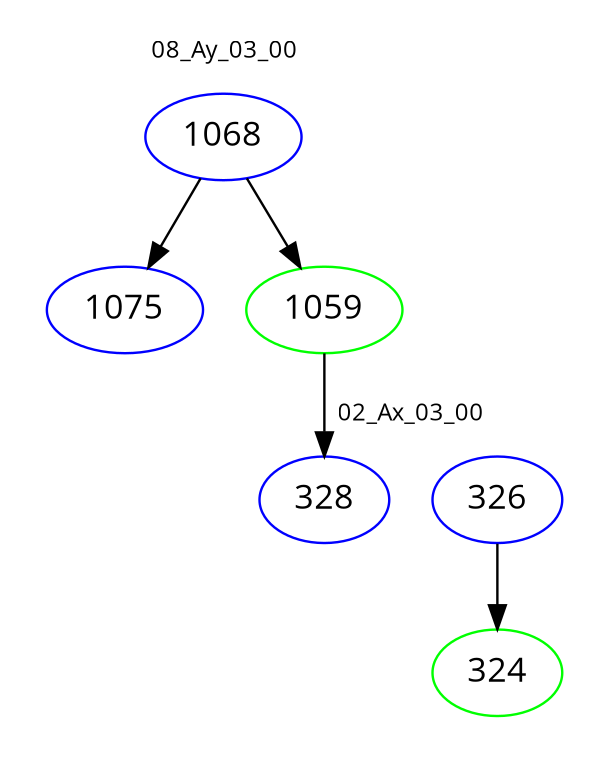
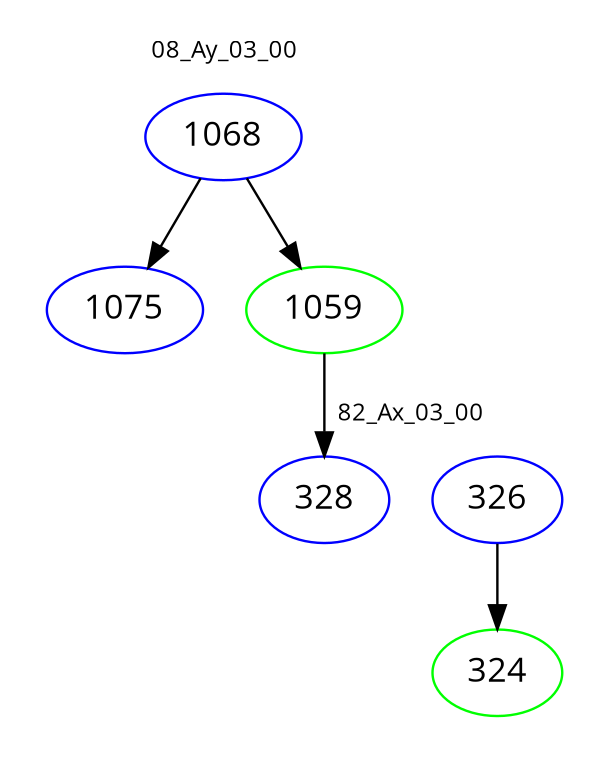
cluster "02_Ax_03_00": label "02_Ax_03_00" -> "82_Ax_03_00"
